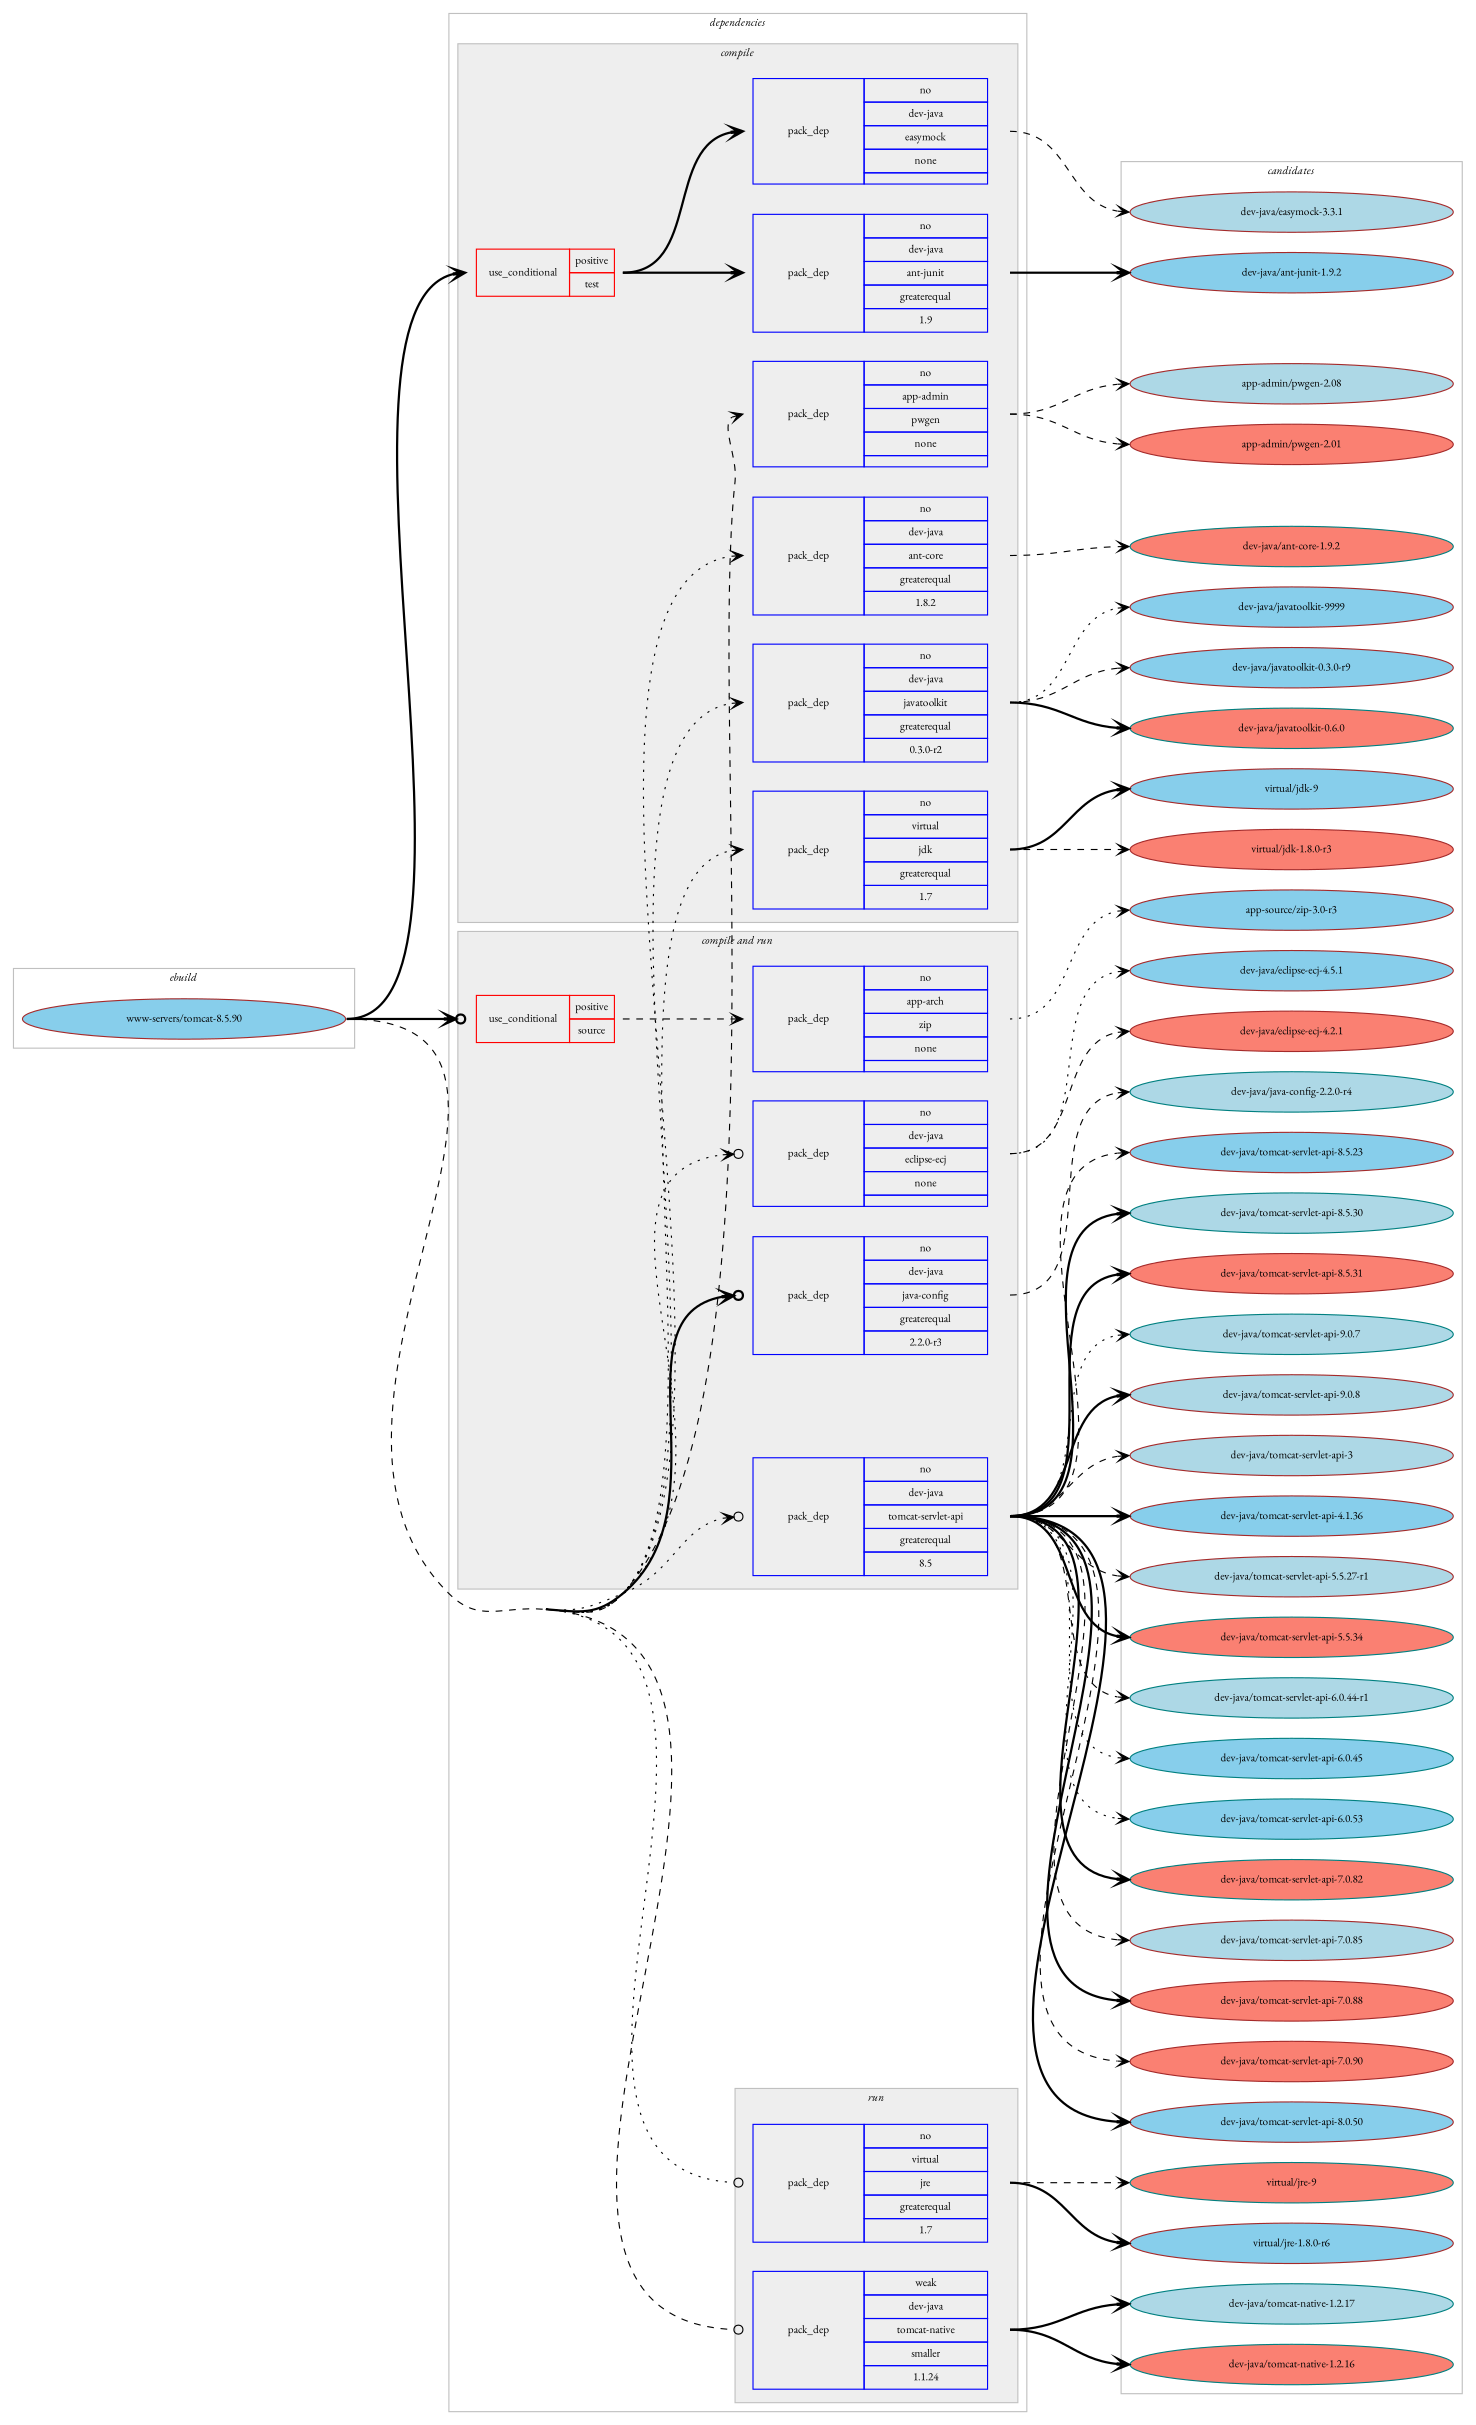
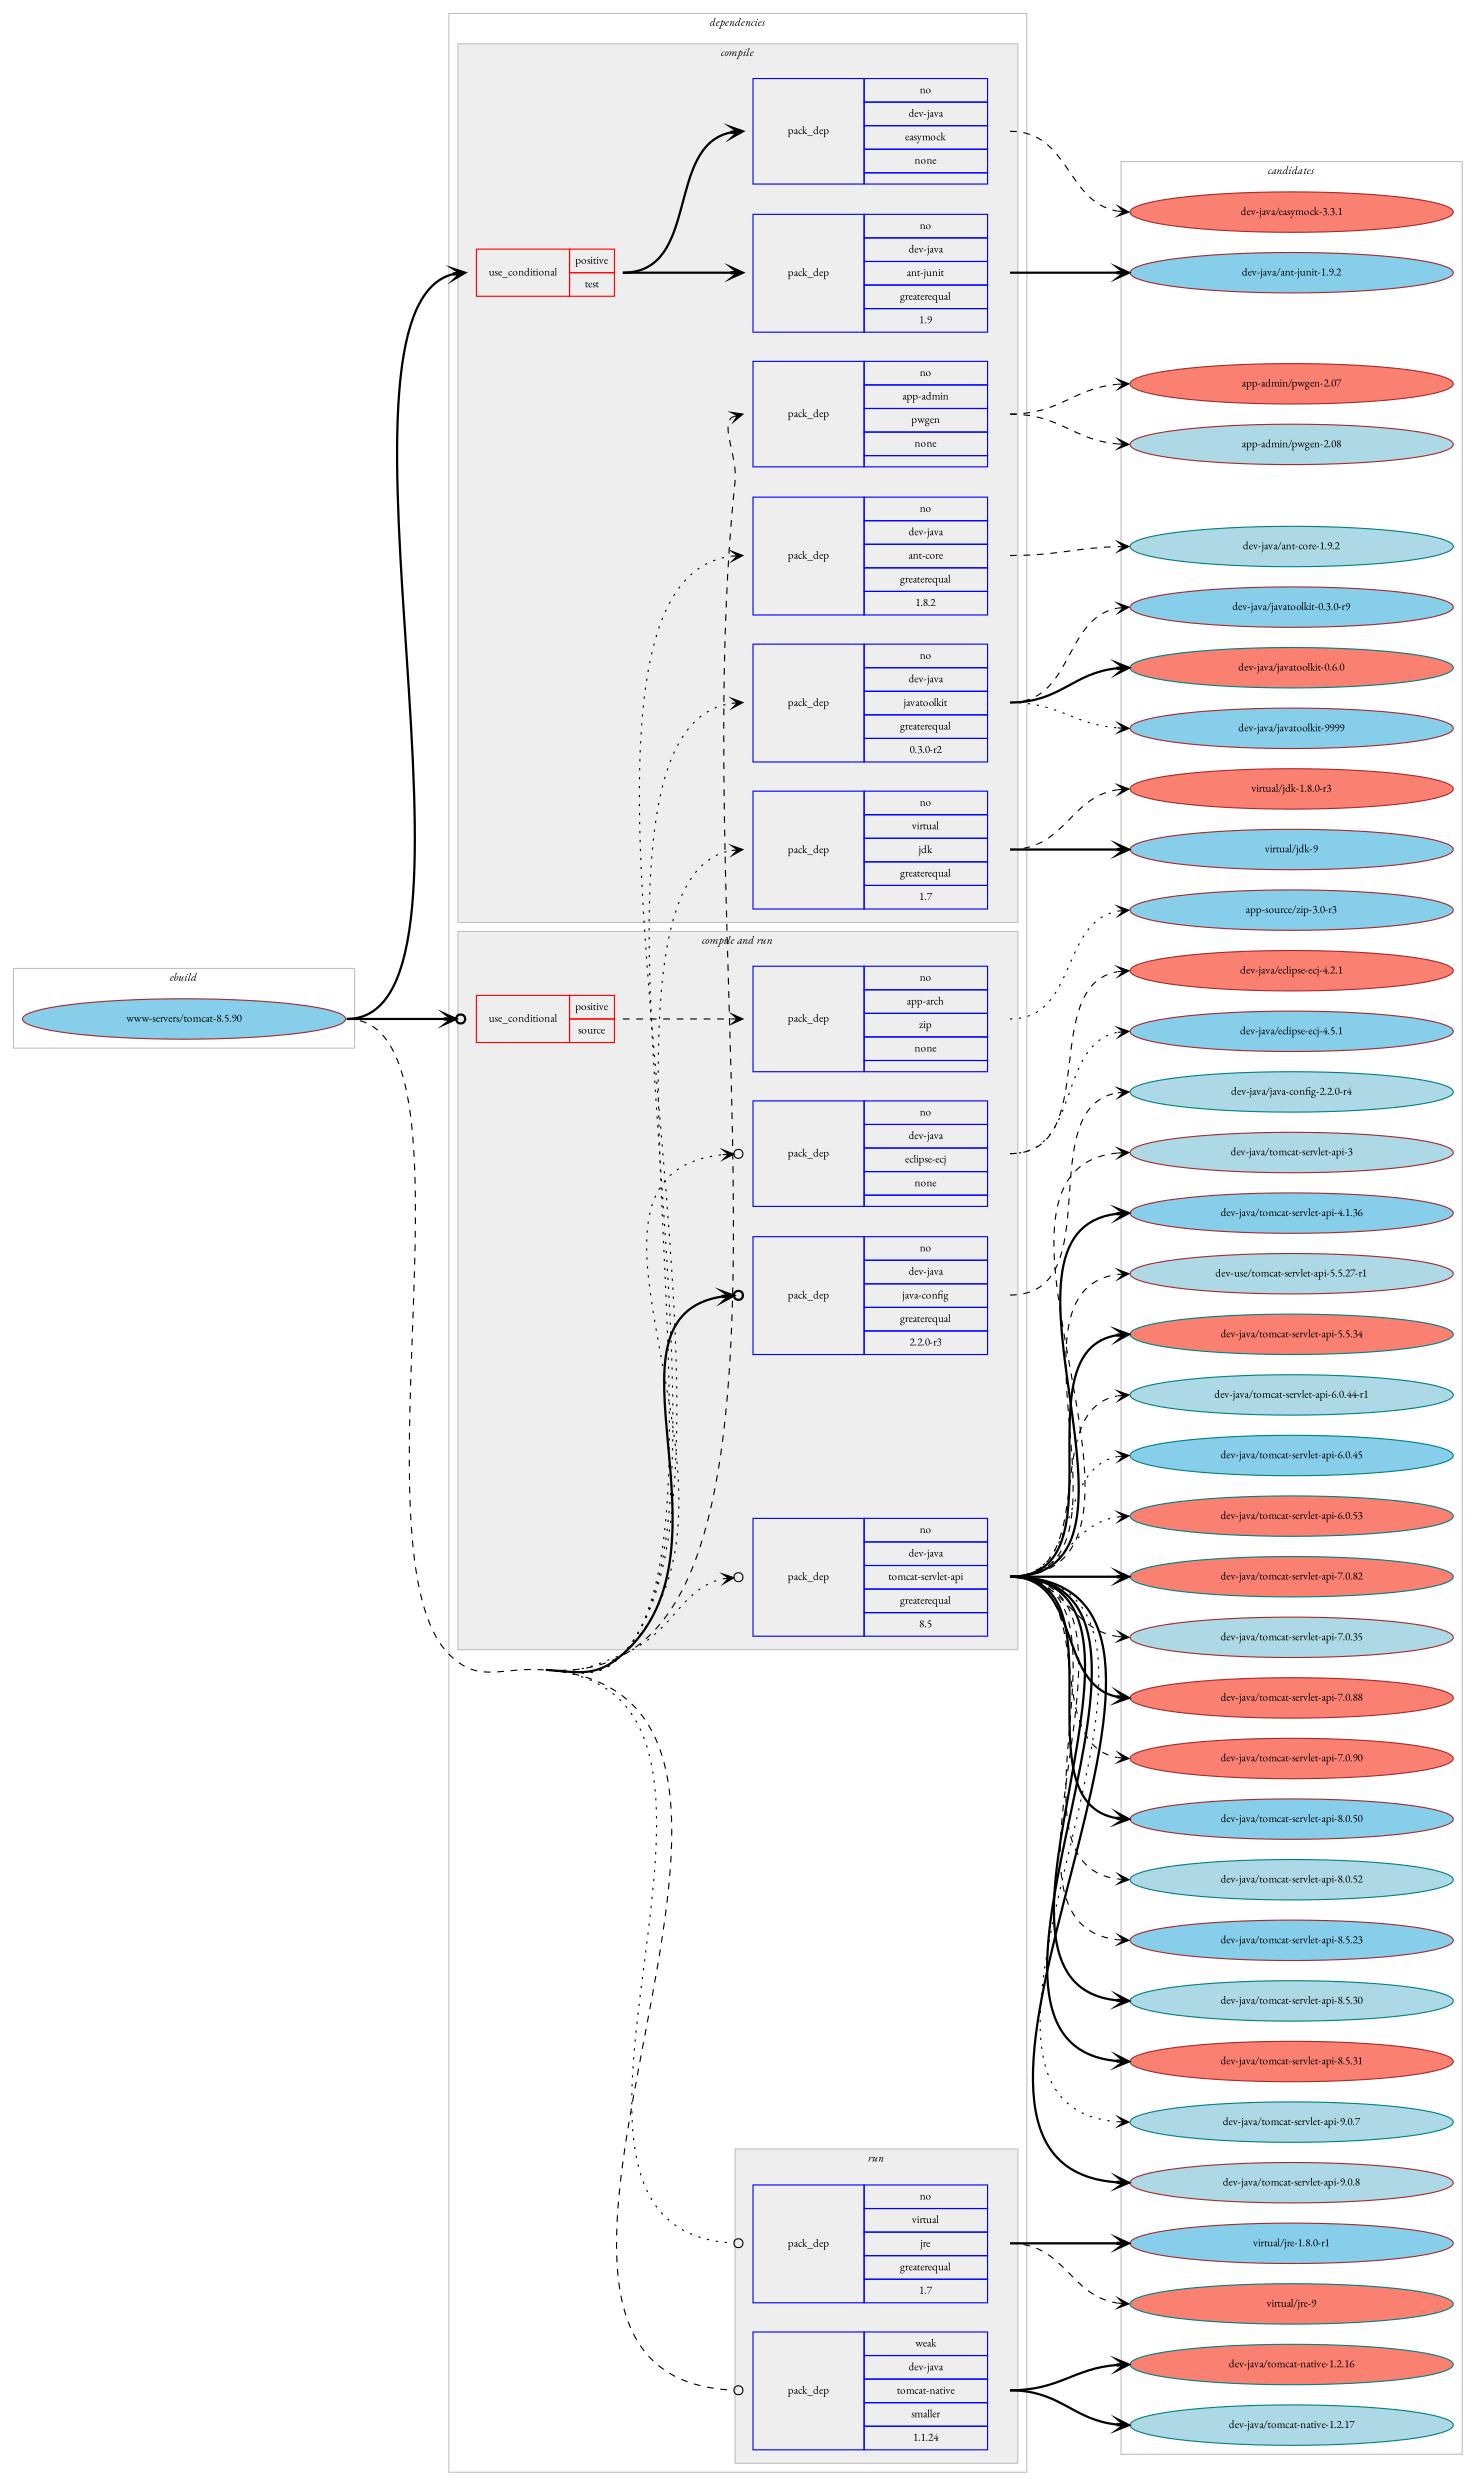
node "dev-java/easymock-3.3.1": fillcolor lightblue -> salmon
node "app-admin/pwgen-2.01": label "app-admin/pwgen-2.01" -> "app-admin/pwgen-2.07"
node "dev-java/ant-core-1.9.2": fillcolor salmon -> lightblue
node "dev-java/tomcat-servlet-api-5.5.27-r1": label "dev-java/tomcat-servlet-api-5.5.27-r1" -> "dev-use/tomcat-servlet-api-5.5.27-r1"
node "dev-java/tomcat-servlet-api-6.0.53": fillcolor skyblue -> salmon
node "dev-java/tomcat-servlet-api-8.0.52": added
node "dev-java/tomcat-servlet-api-7.0.85": label "dev-java/tomcat-servlet-api-7.0.85" -> "dev-java/tomcat-servlet-api-7.0.35"
node "virtual/jre-1.8.0-r6": label "virtual/jre-1.8.0-r6" -> "virtual/jre-1.8.0-r1"
